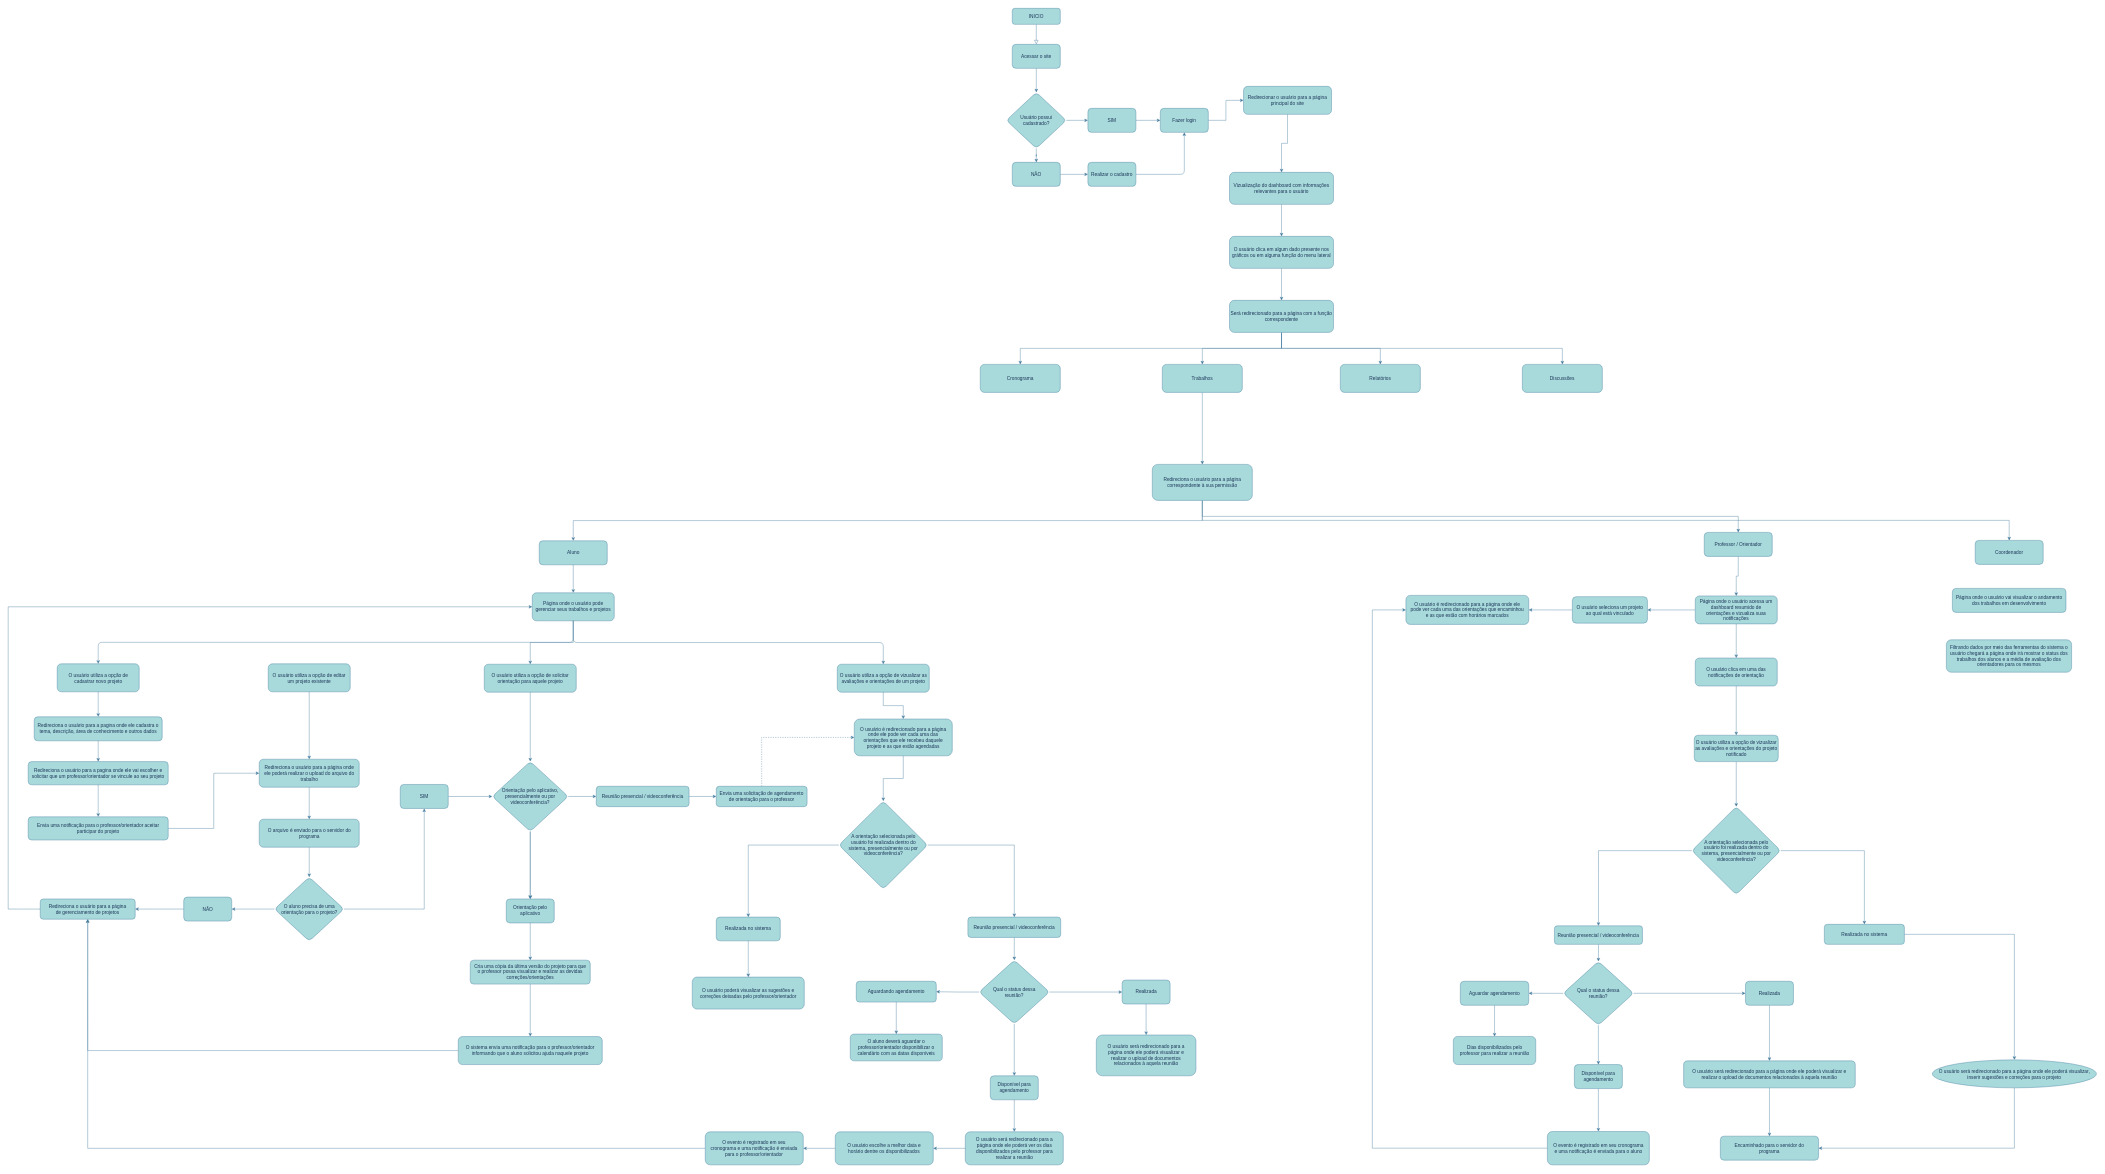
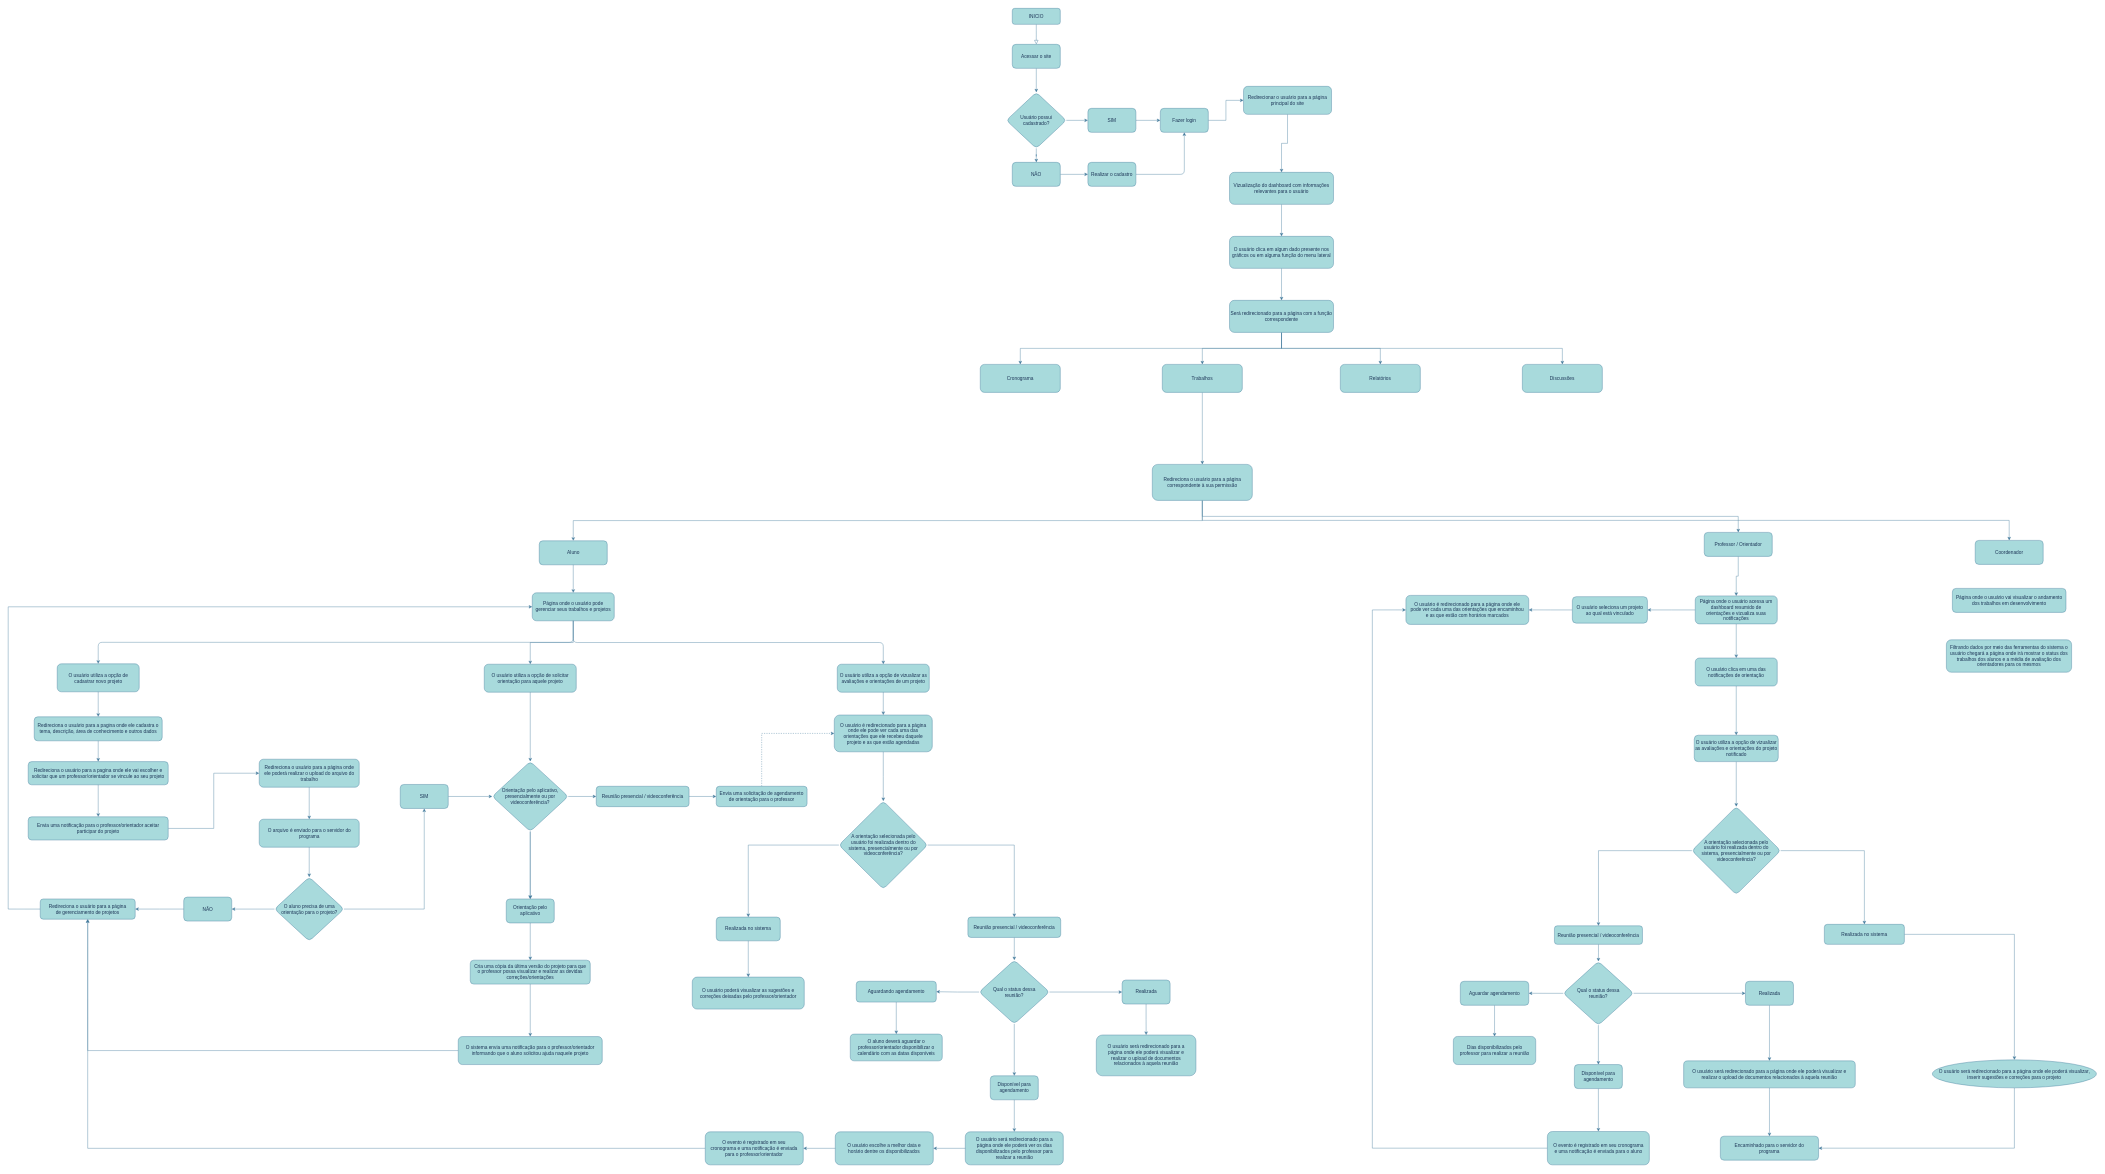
node "O usuário utiliza a opção de editar um projeto existente": removed
node "O usuário é redirecionado para a página onde ele pode ver cada uma das orientações que ele recebeu daquele projeto e as que estão agendadas": moved (903, 737) -> (883, 733)
edge "O usuário utiliza a opção de editar um projeto existente" -> "Redireciona o usuário para a página onde ele poderá realizar o upload do arquivo do trabalho": removed
